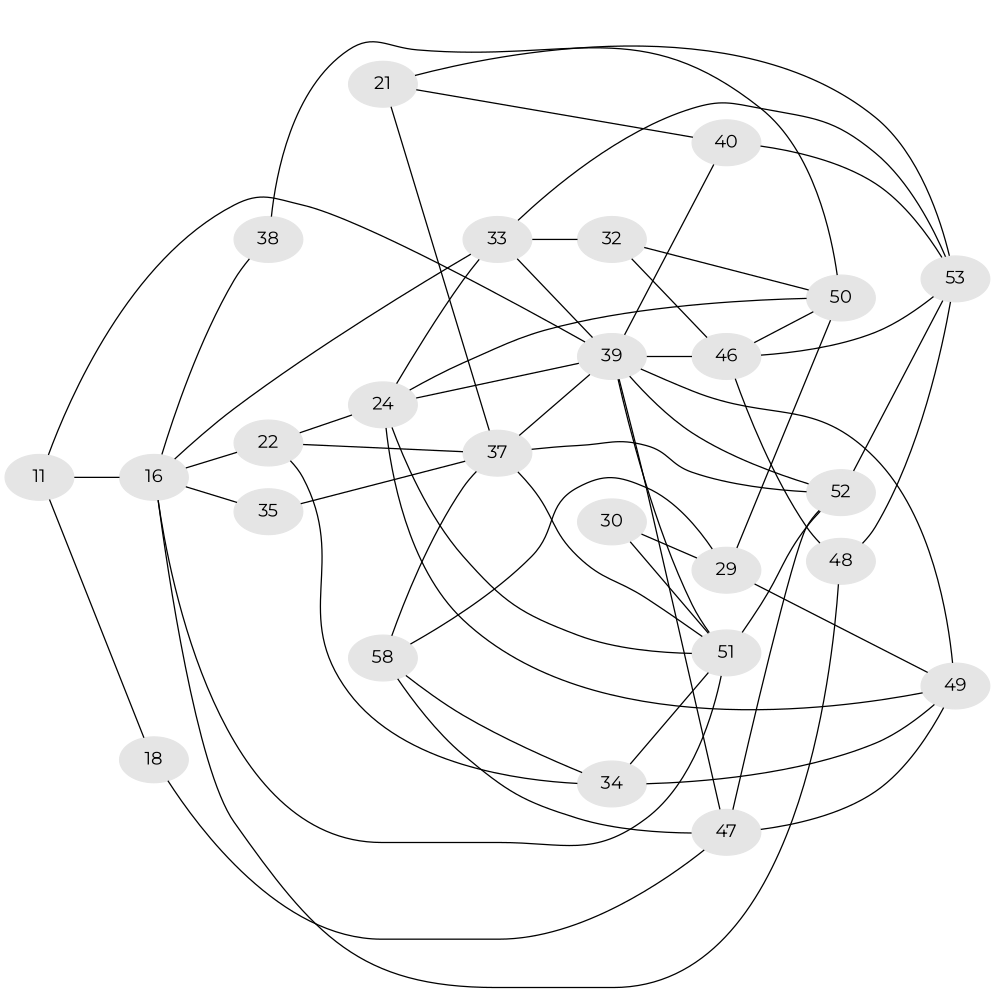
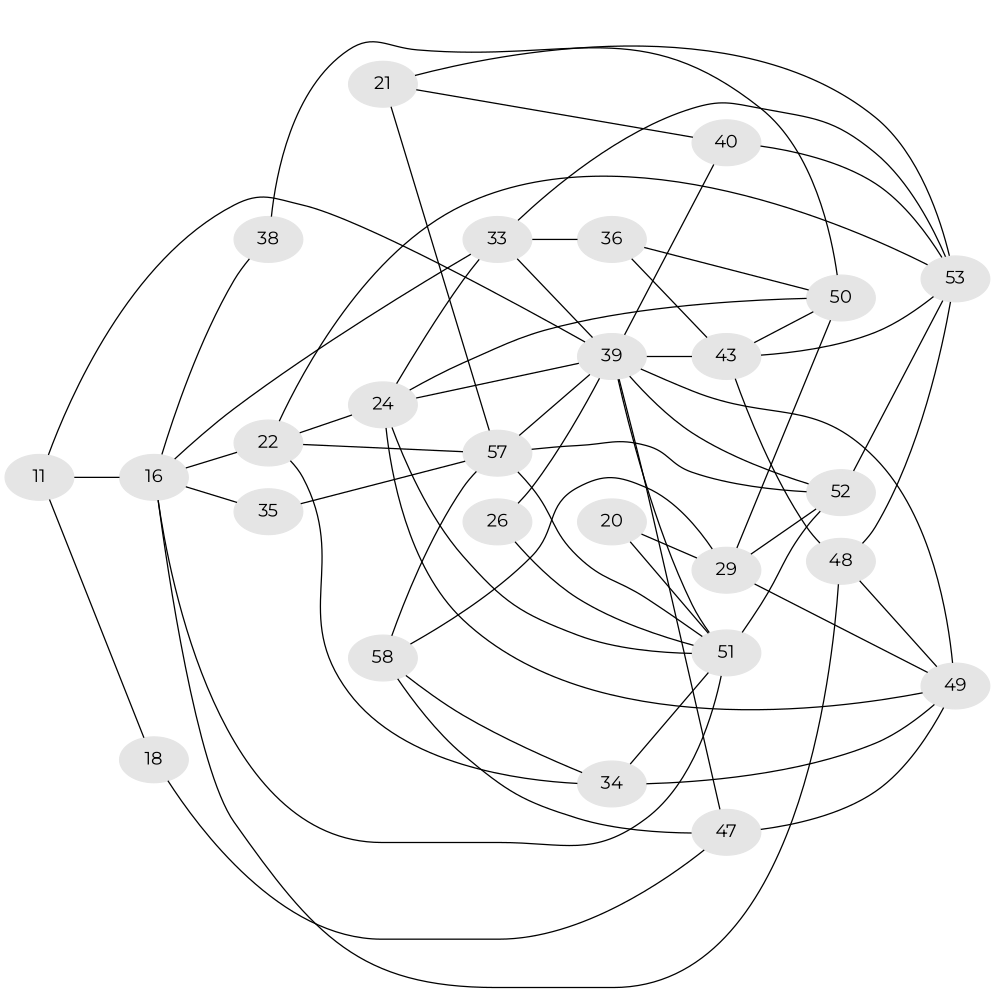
edge "53" -- "22": added
node "32": label "32" -> "36"
node "46": label "46" -> "43"
node "37": label "37" -> "57"
node "26": added
node "30": label "30" -> "20"
edge "48" -- "49": added
edge "52" -- "47": now "52" -- "29"
